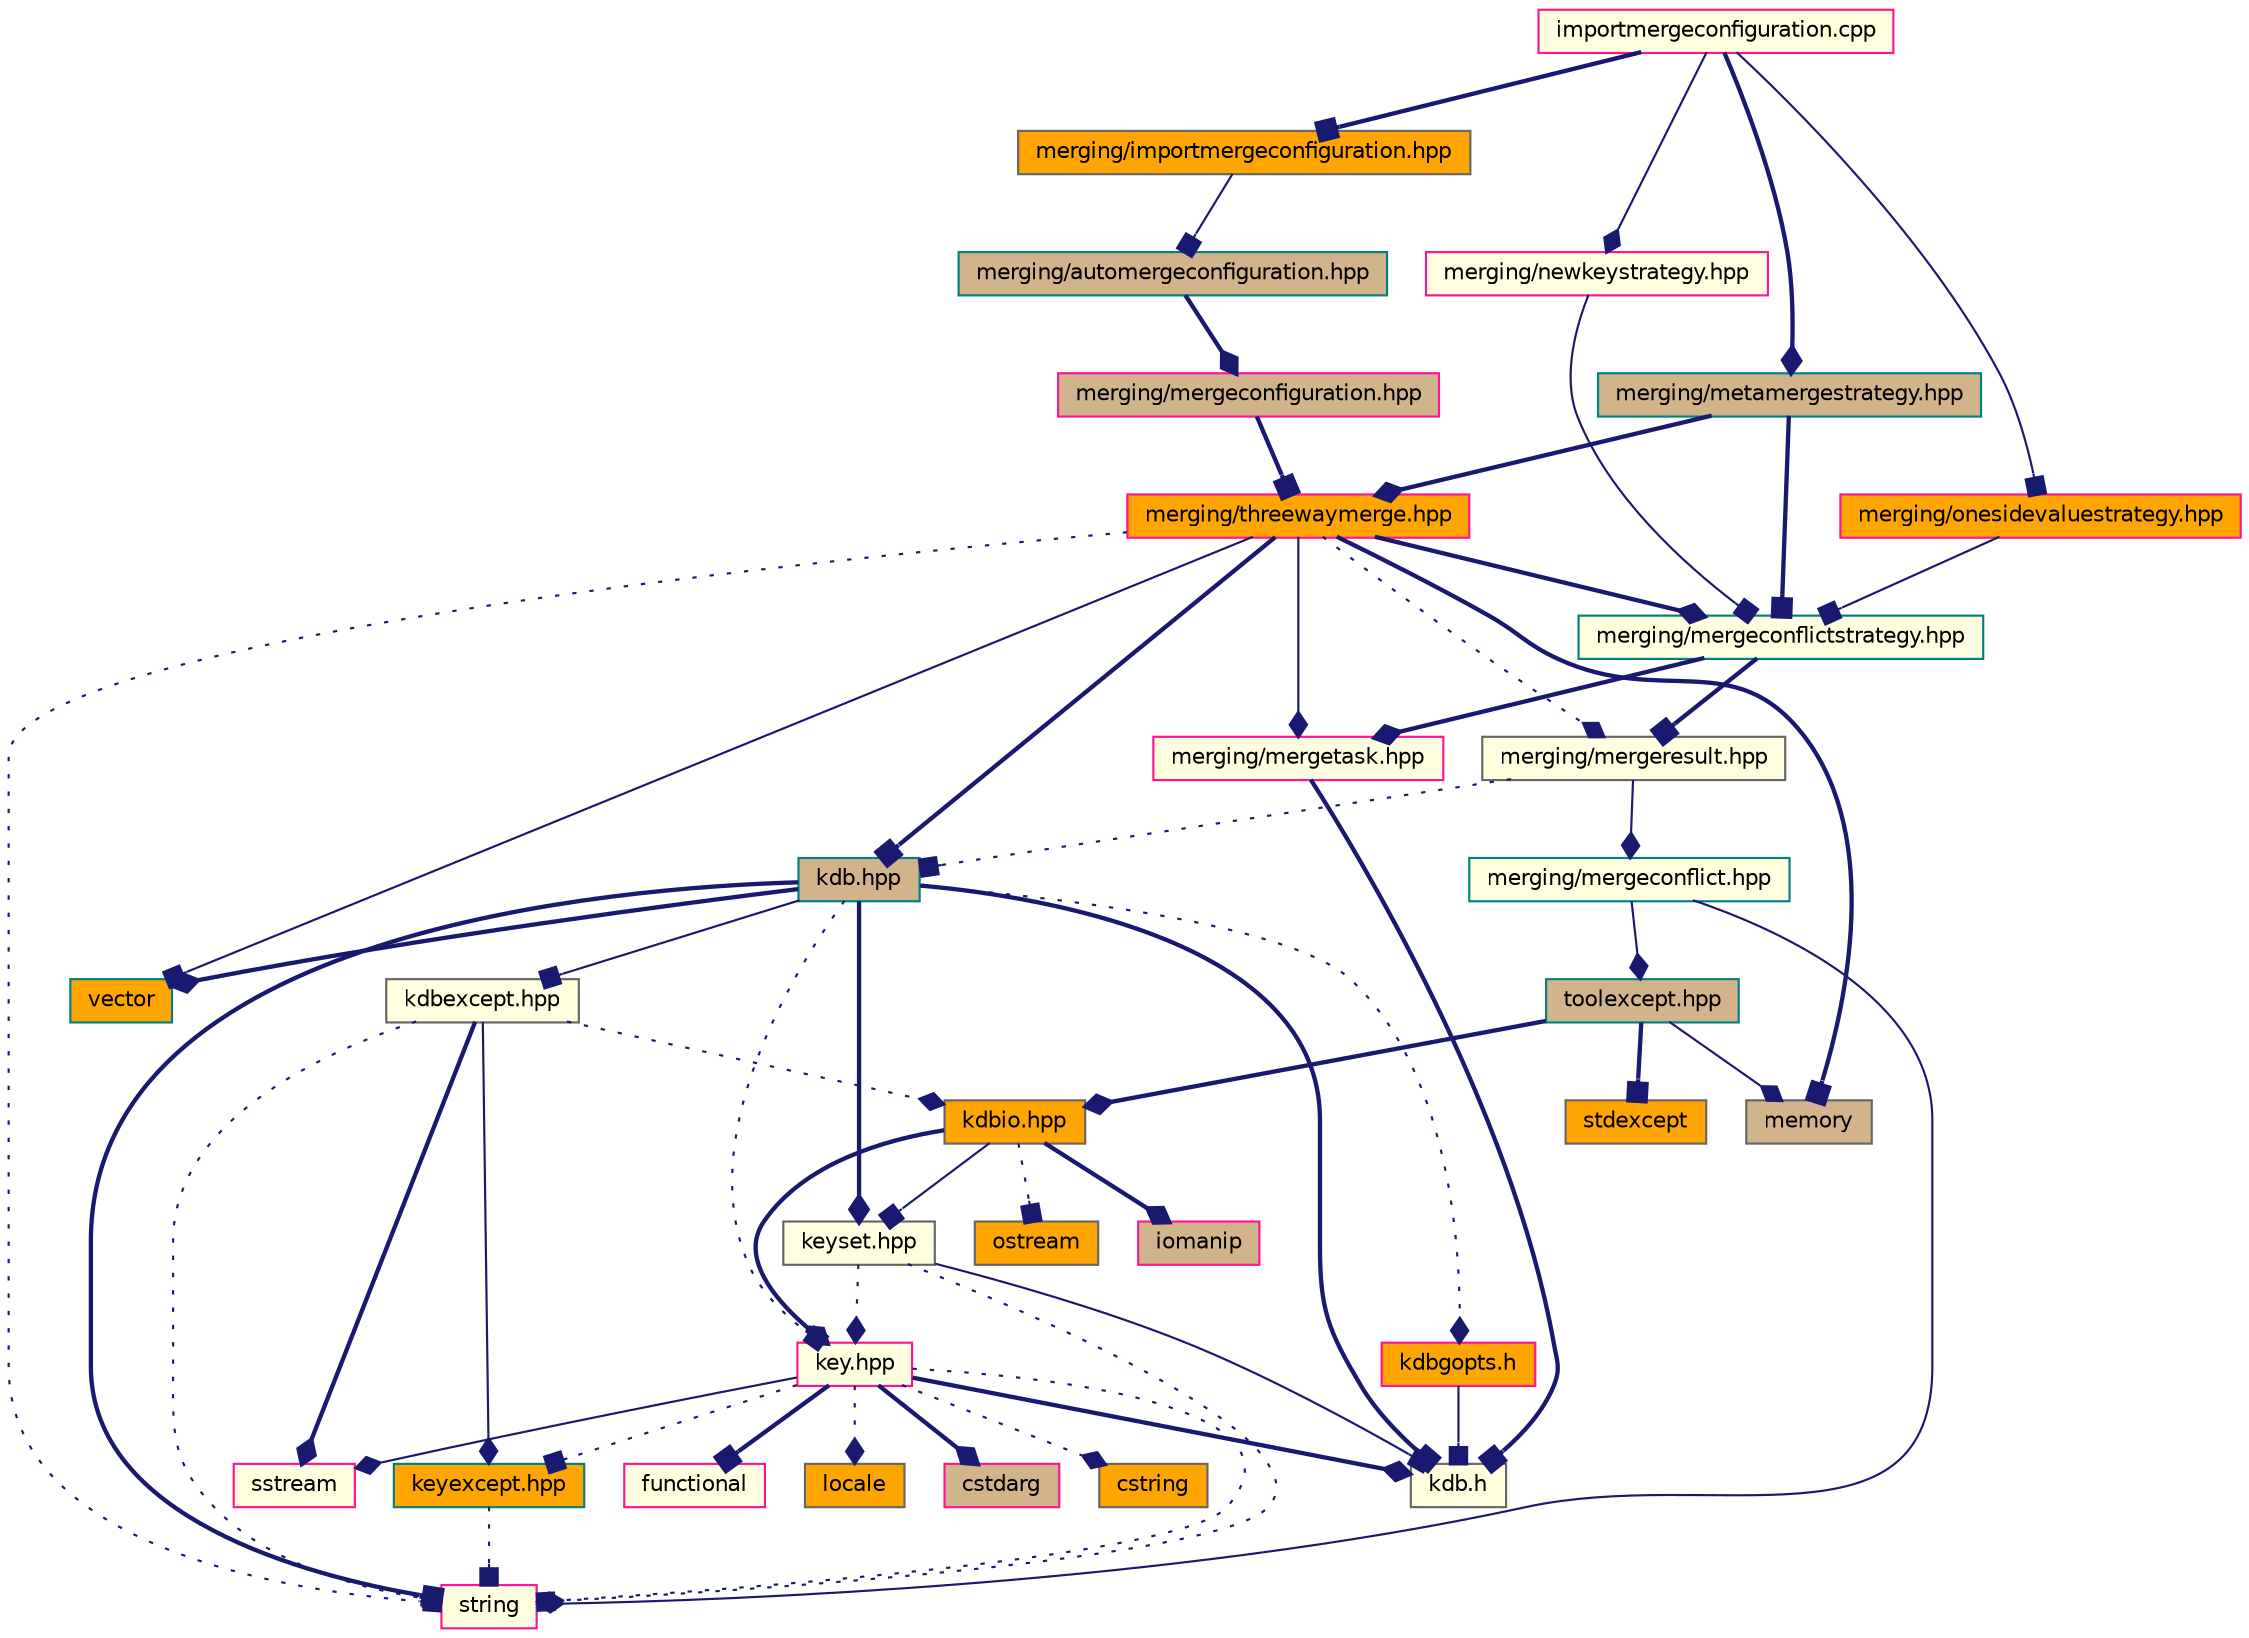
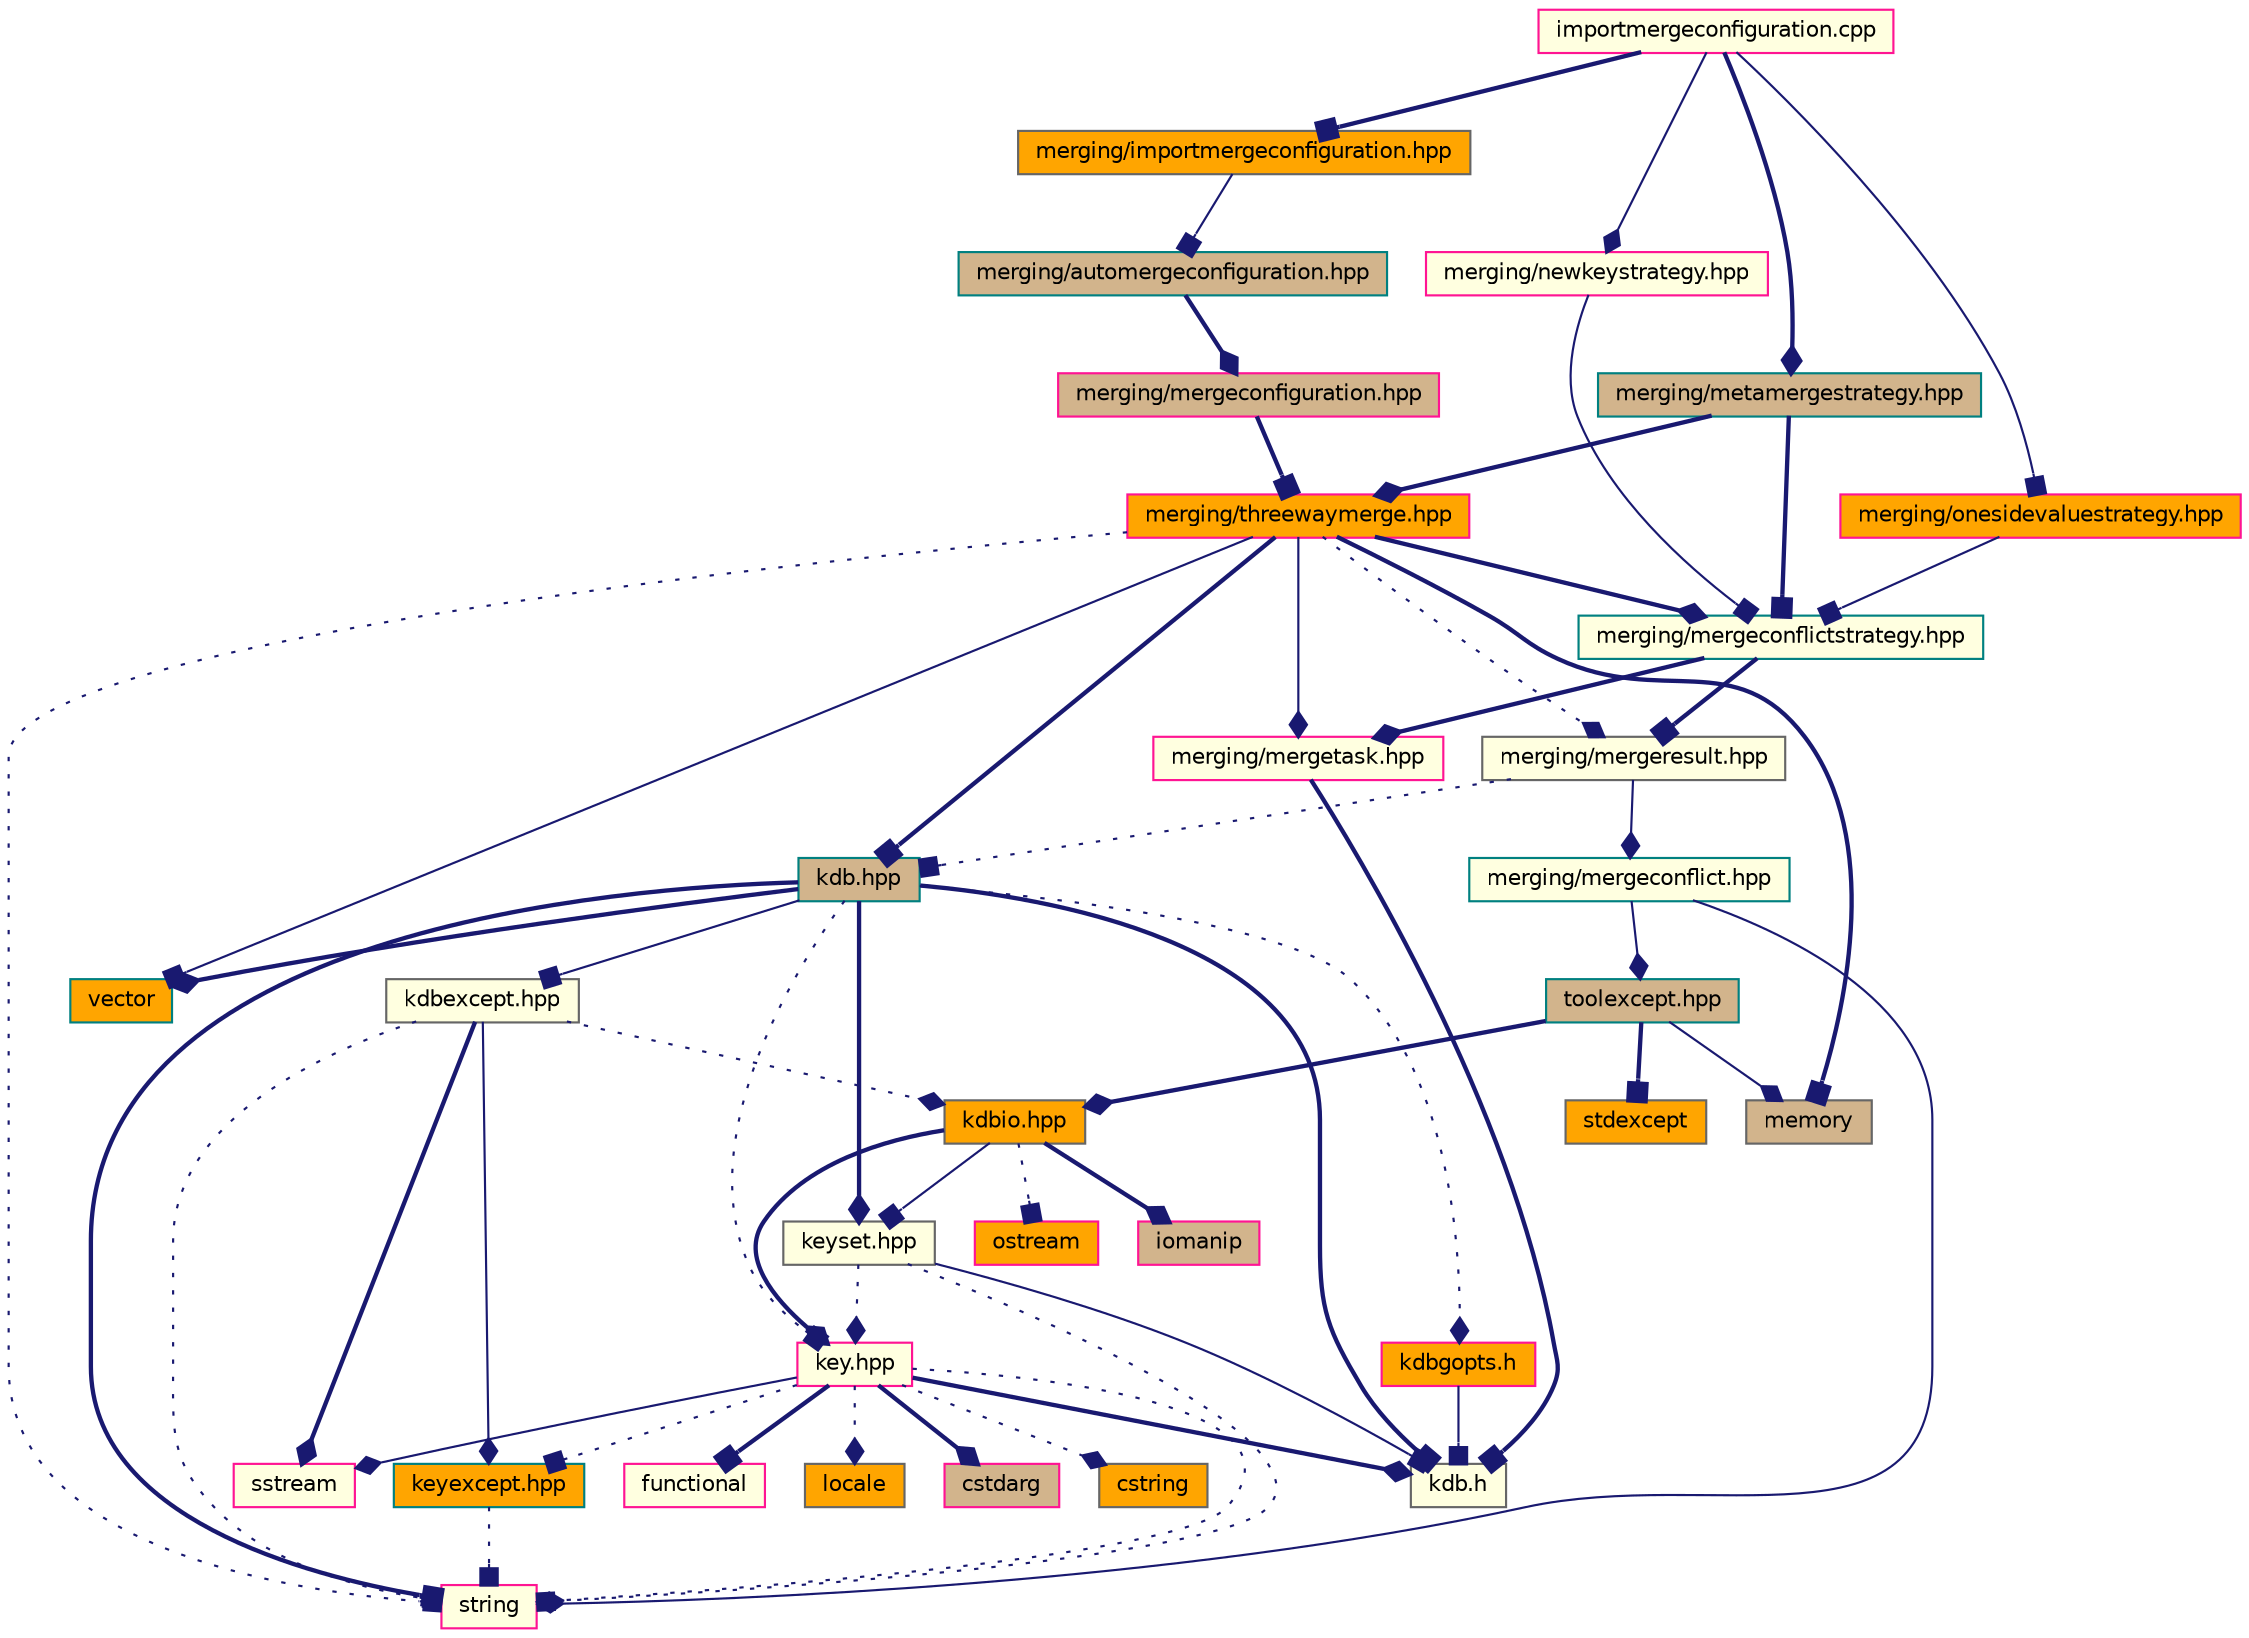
node "ostream": color gray40 -> deeppink
